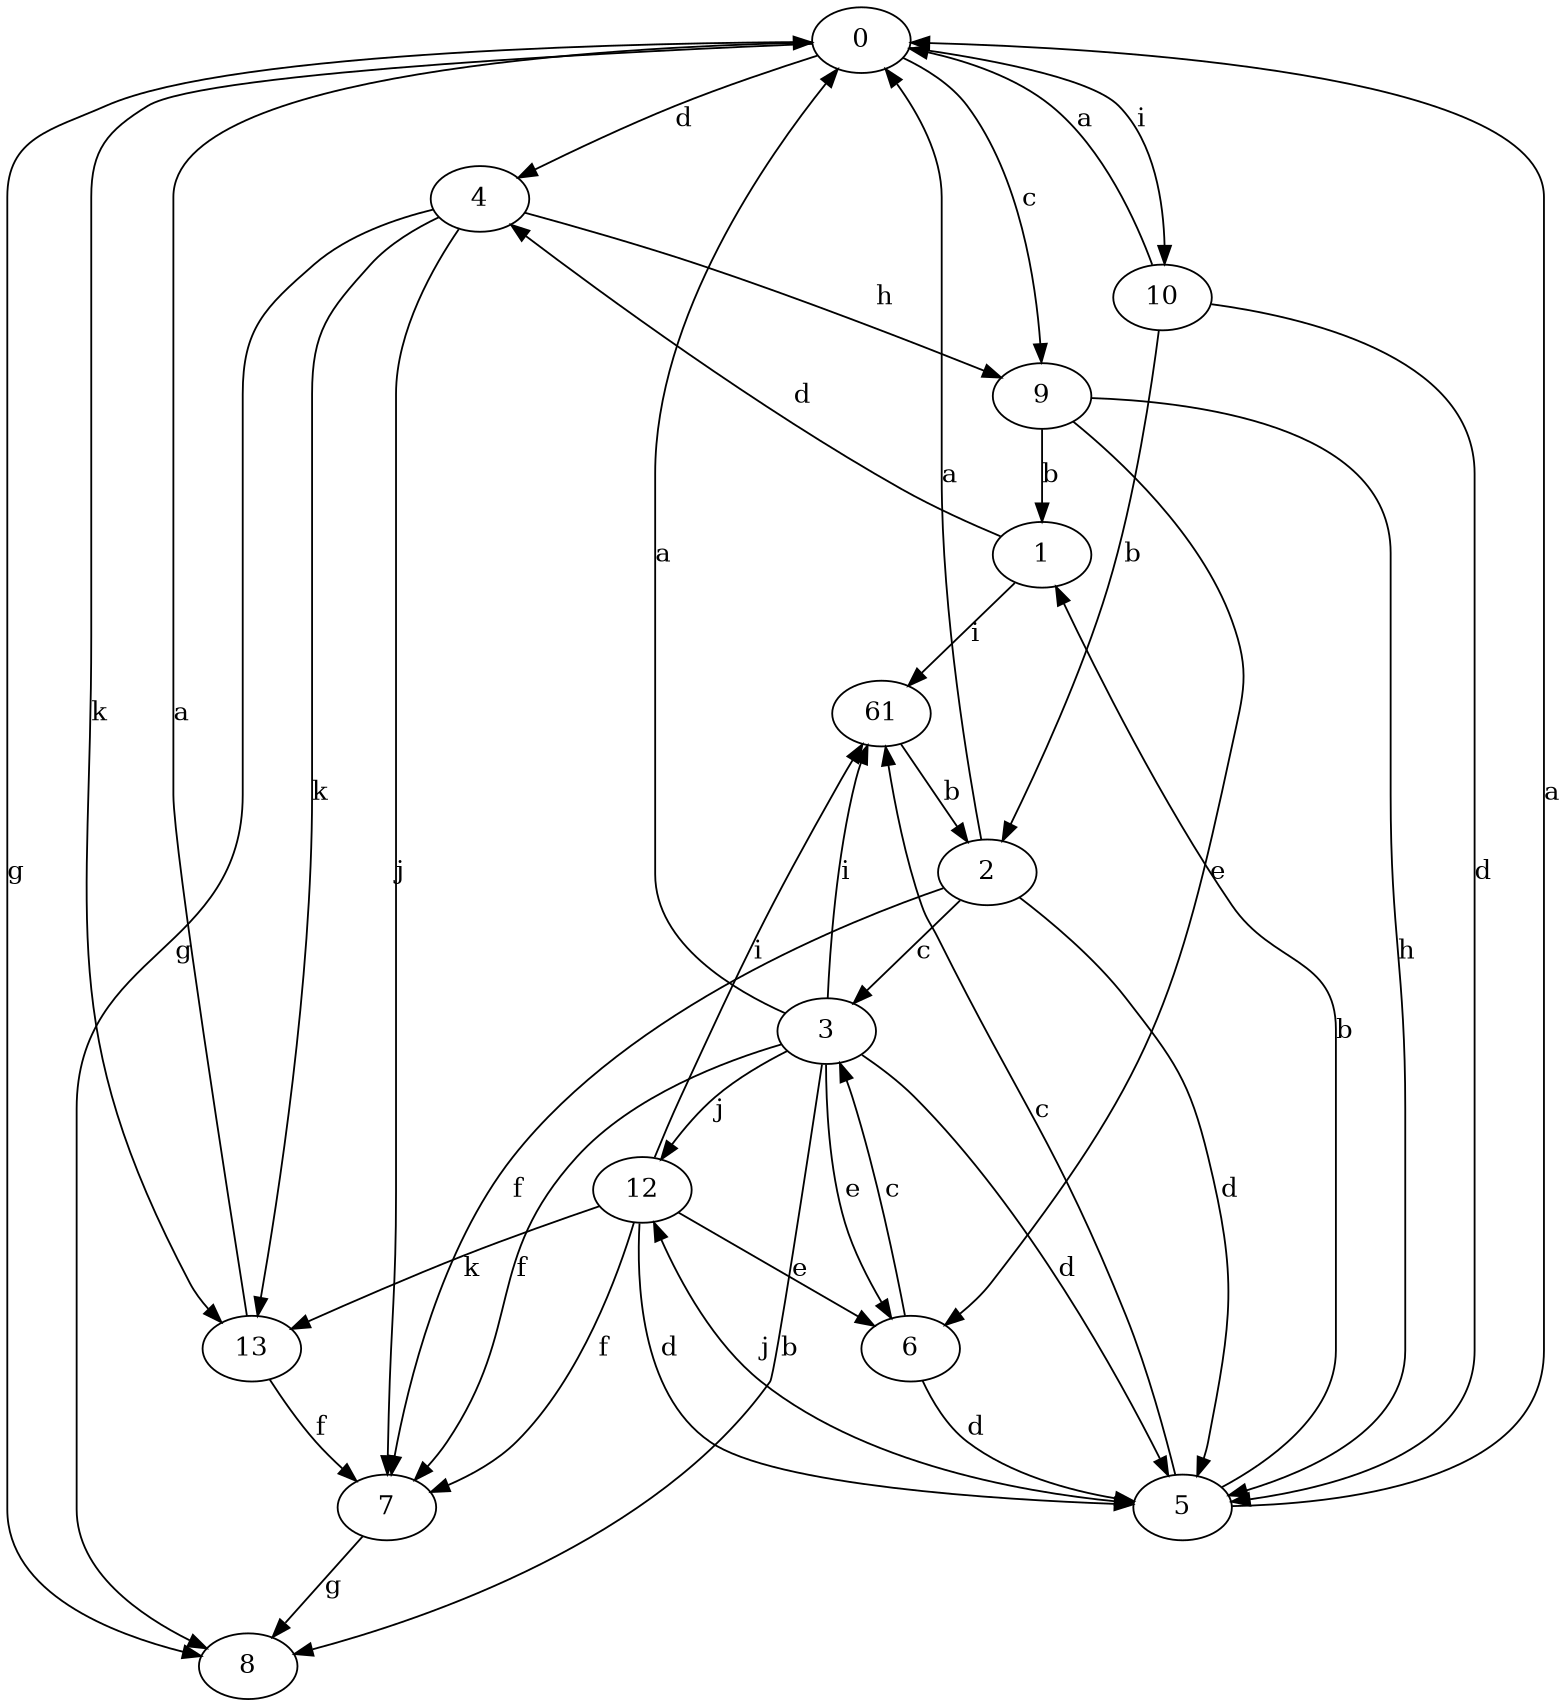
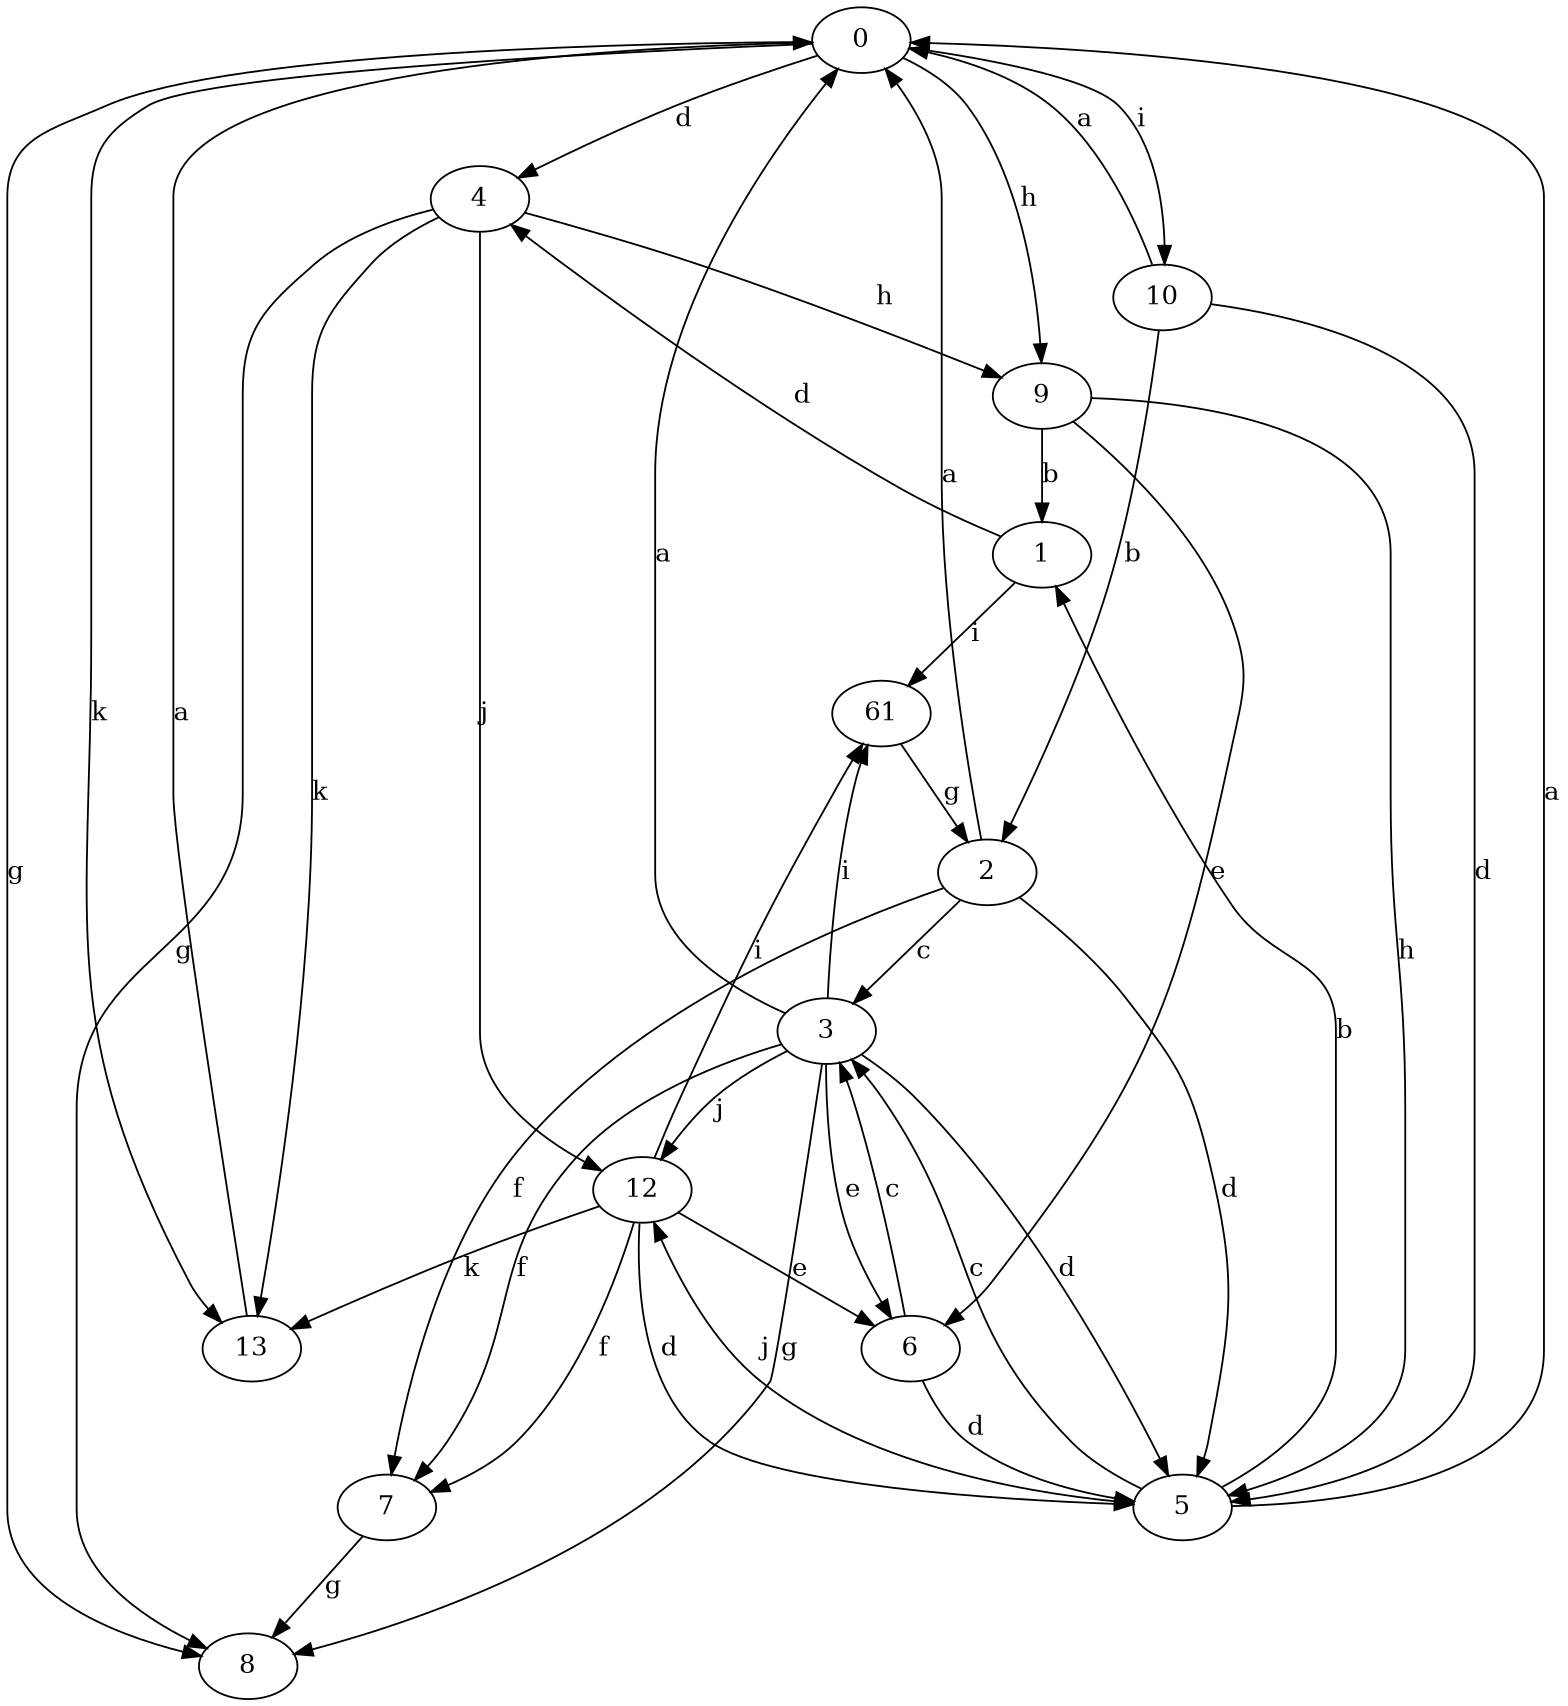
edge "0" -> "9": label "c" -> "h"
edge "61" -> "2": label "b" -> "g"
edge "4" -> "7": now "4" -> "12"
edge "5" -> "61": now "5" -> "3"
edge "3" -> "8": label "b" -> "g"
edge "13" -> "7": removed, label "f"
